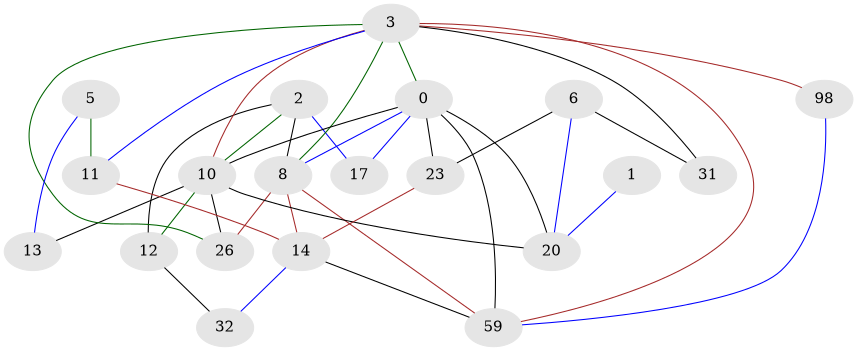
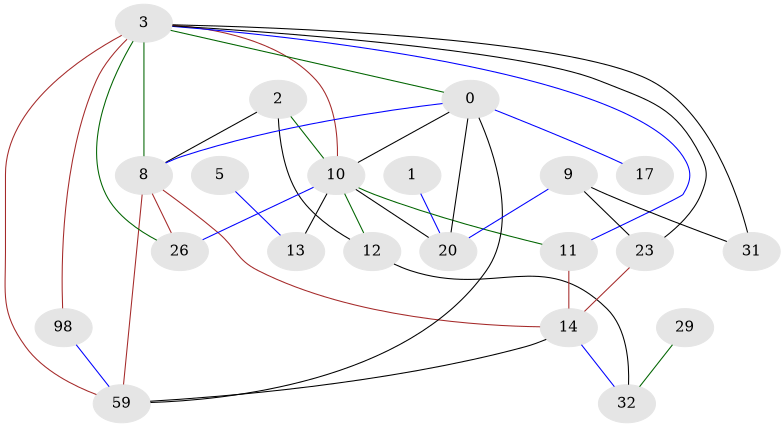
node "6": label "6" -> "9"
edge "0" -- "23": now "3" -- "23"
edge "5" -- "11": now "10" -- "11"
edge "2" -- "17": removed
edge "10" -- "26": color black -> blue
node "29": added
